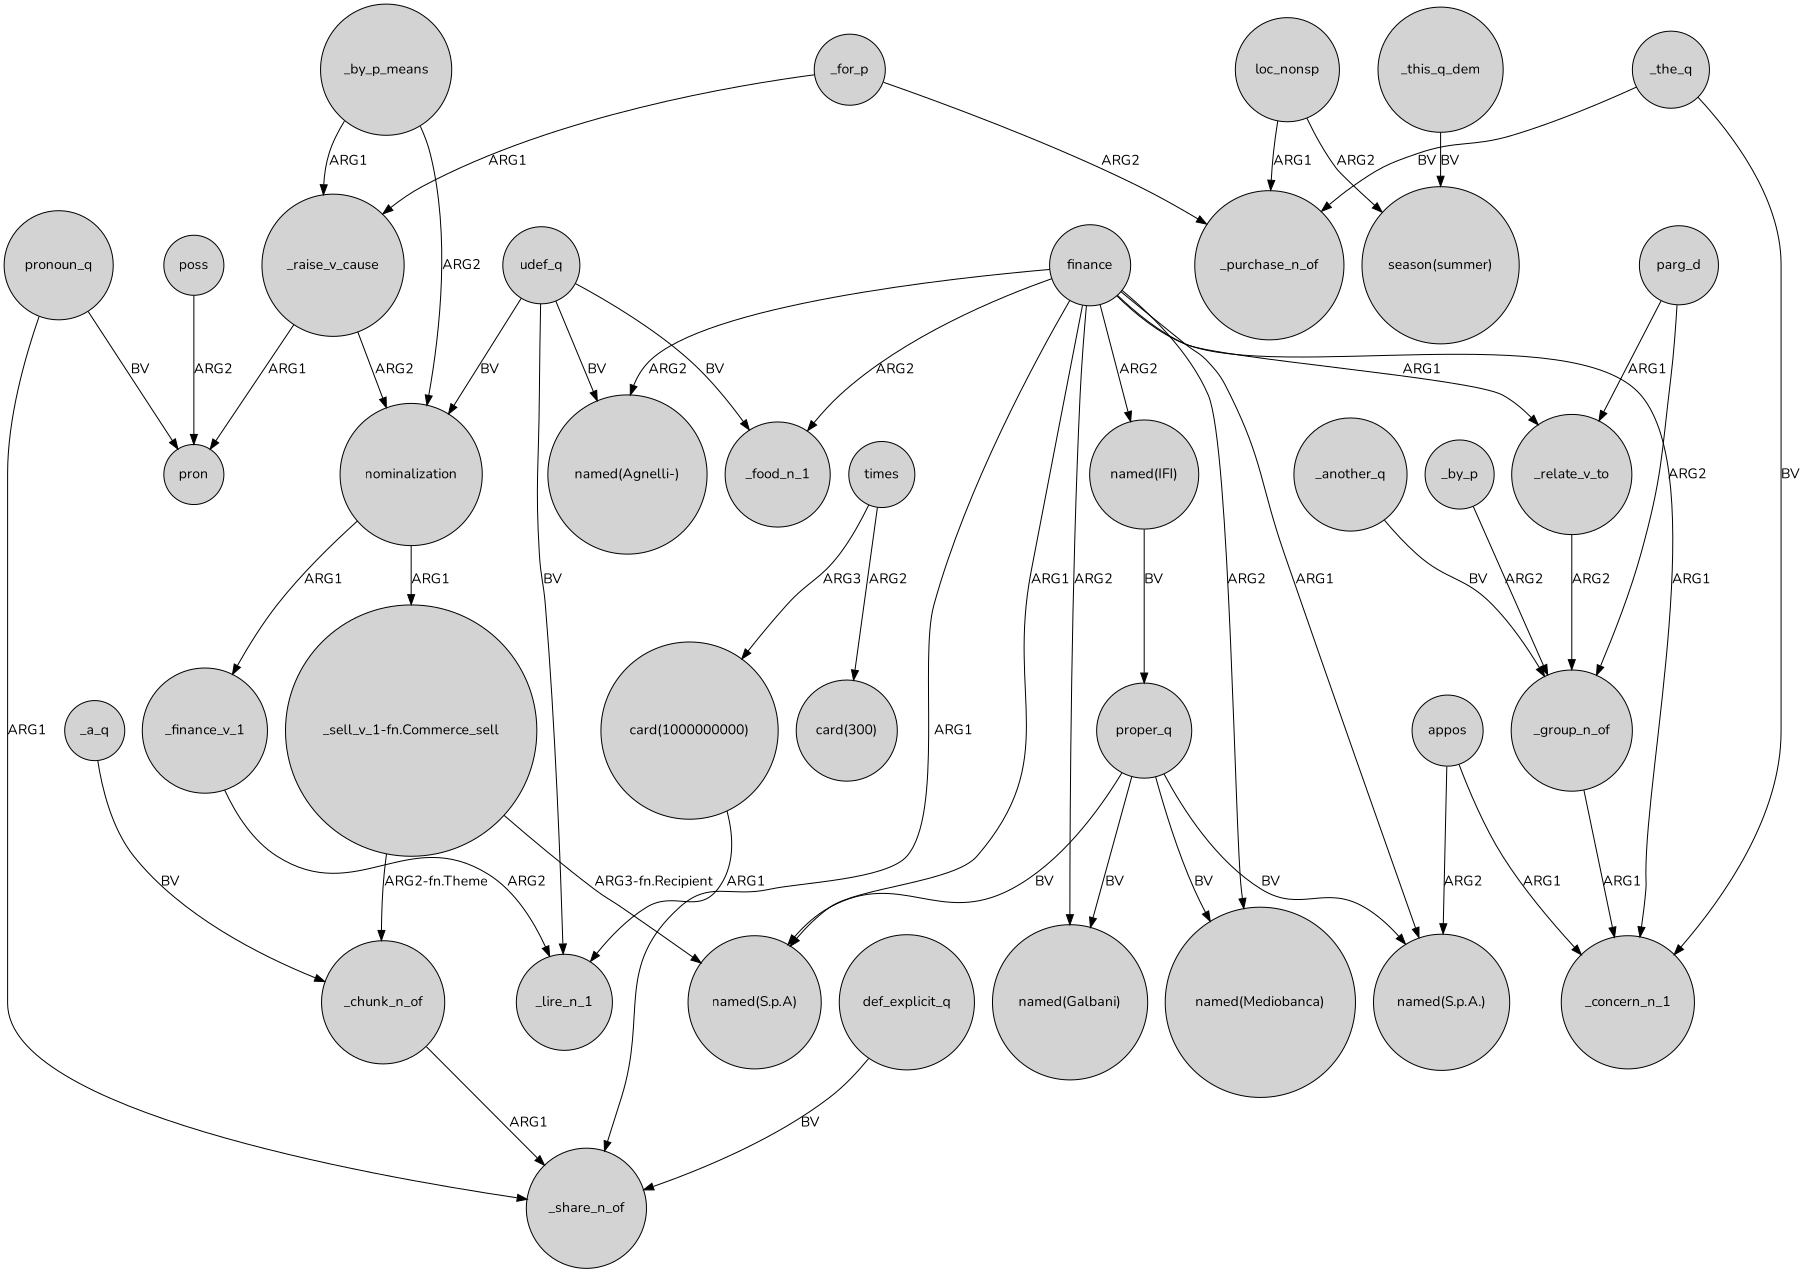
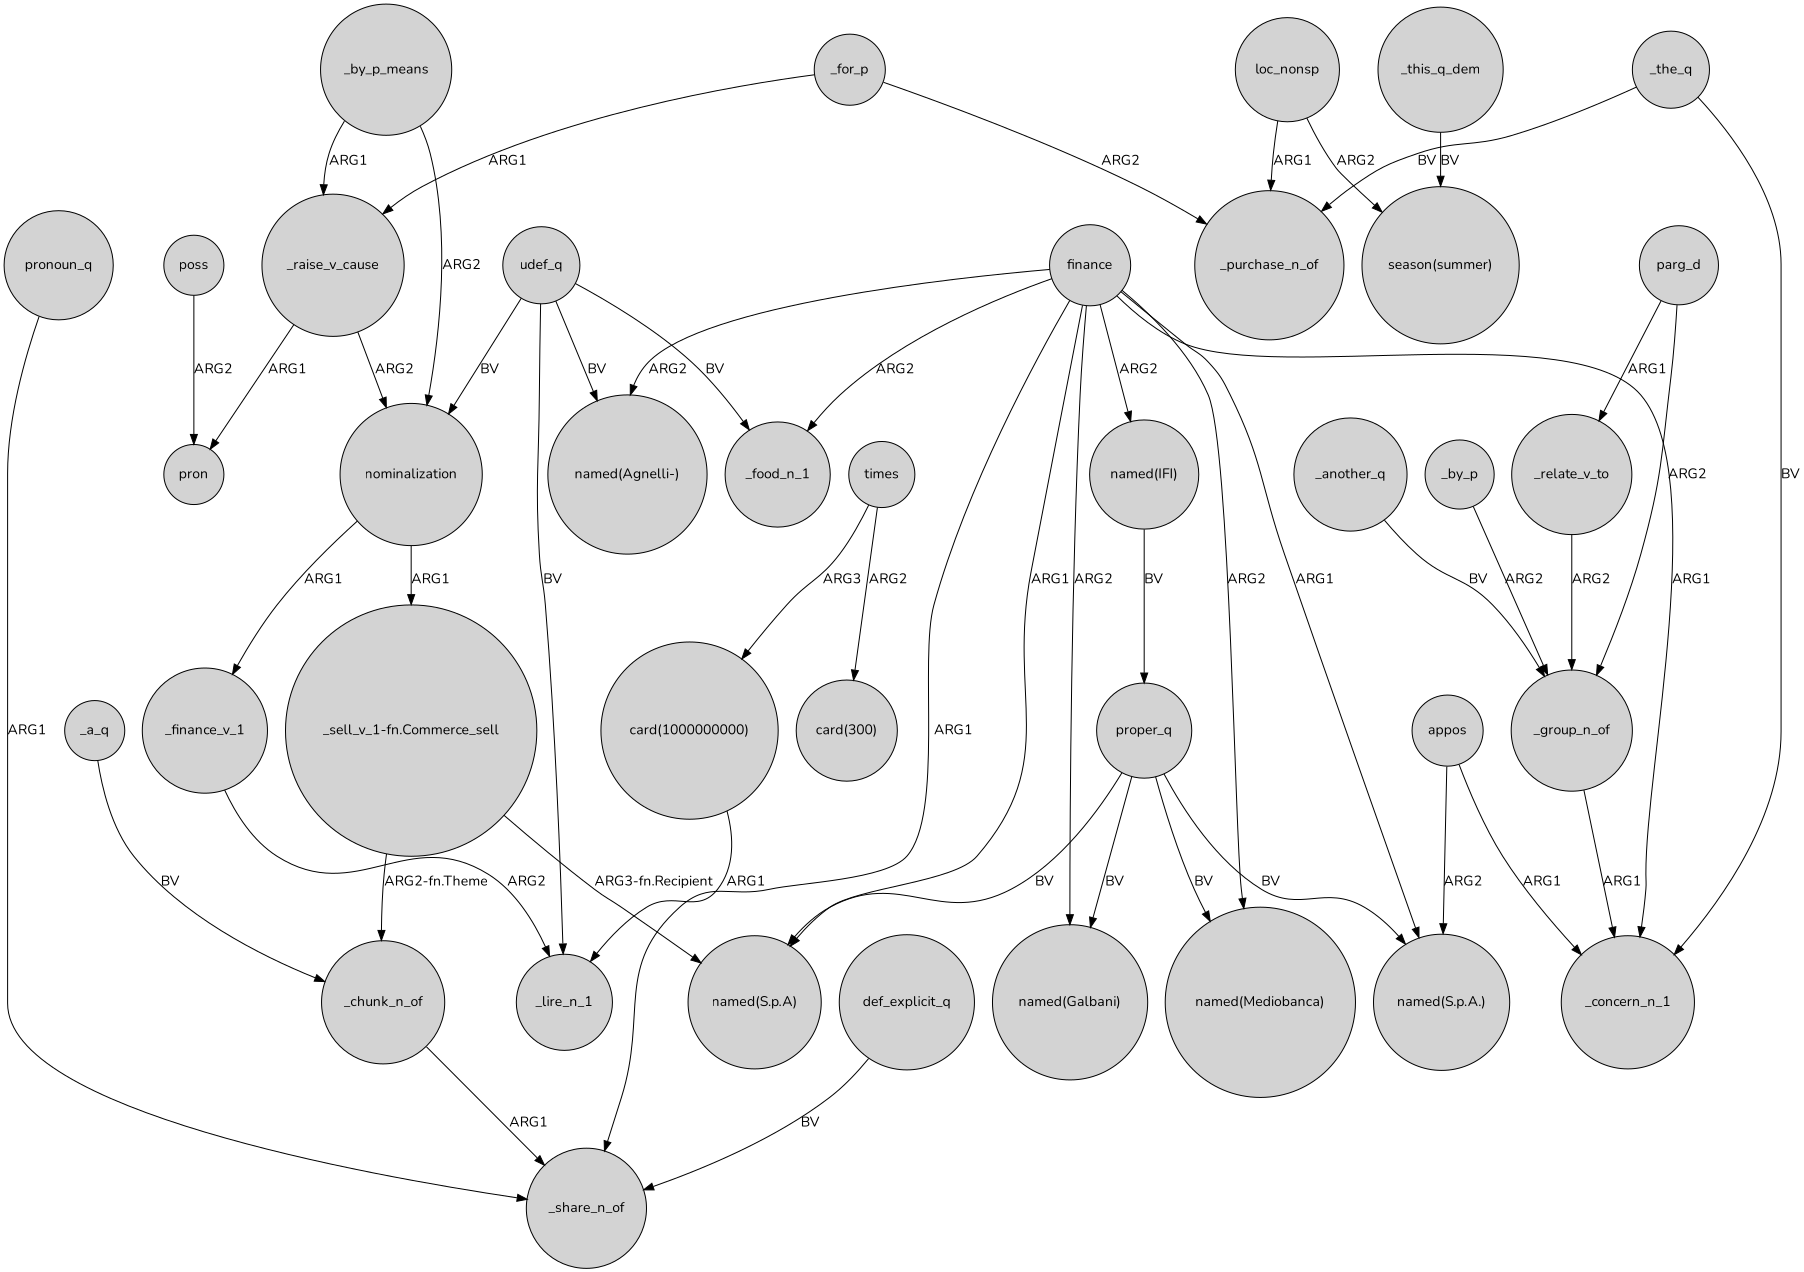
edge "finance" -> "_relate_v_to": removed, label "ARG1"
edge "pronoun_q" -> "pron": removed, label "BV"
